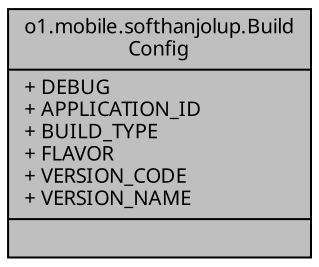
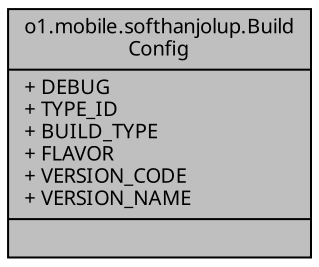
node "o1.mobile.softhanjolup.Build": text "+ APPLICATION_ID" -> "+ TYPE_ID"
